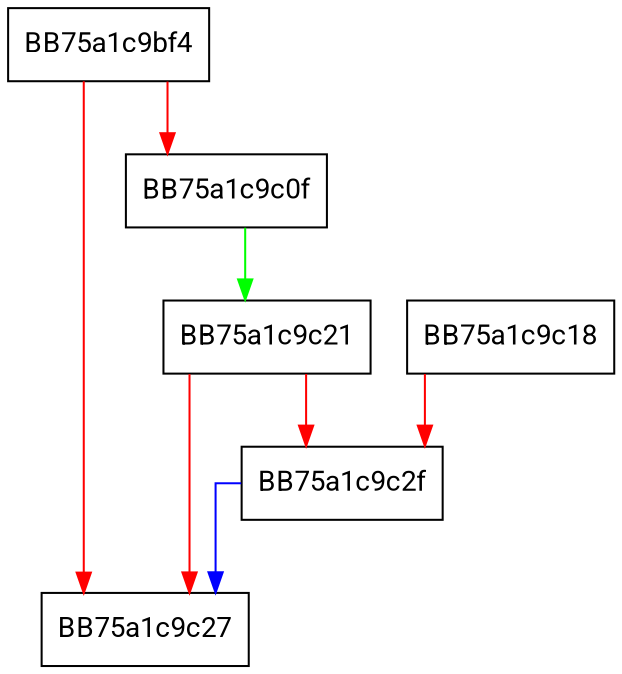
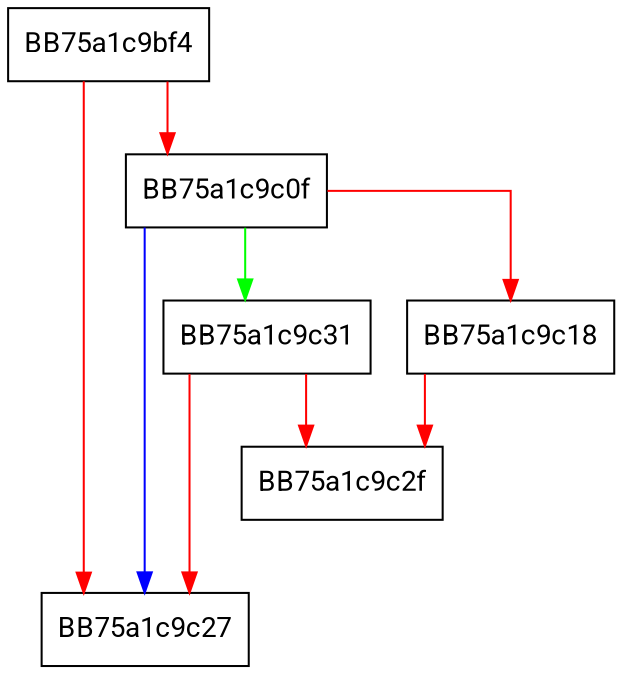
edge "BB75a1c9c0f" -> "BB75a1c9c18": added
node "BB75a1c9c21": label "BB75a1c9c21" -> "BB75a1c9c31"
edge "BB75a1c9c2f" -> "BB75a1c9c27": now "BB75a1c9c0f" -> "BB75a1c9c27"
